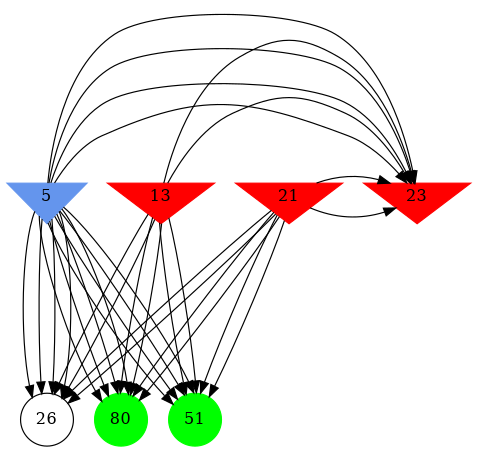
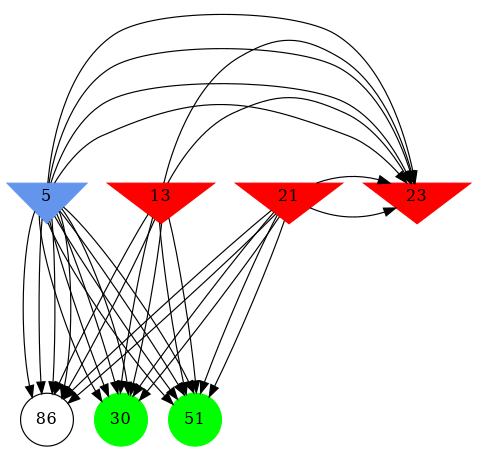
node "26": label "26" -> "86"
node "80": label "80" -> "30"
